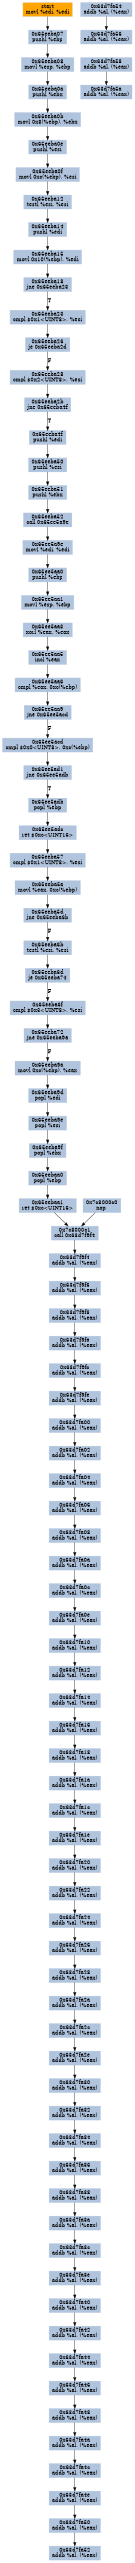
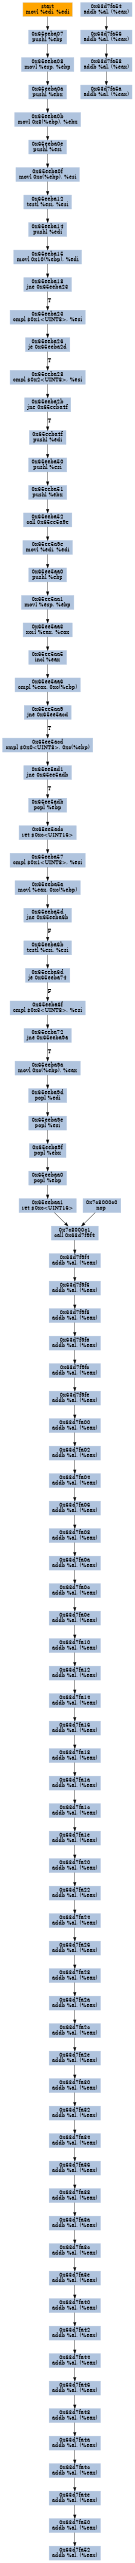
edge "0x63d7fa56 addb %al, (%eax)" -> "0x63d7fa58 addb %al, (%eax)": added
edge "0x65eeba26 je 0x65eeba2d" -> "0x65eeba28 cmpl $0x2<UINT8>, %esi": label "F" -> "T"
edge "0x65ee5aa9 jne 0x65ee5acd" -> "0x65ee5acd cmpl $0x0<UINT8>, 0xc(%ebp)": label "F" -> "T"
edge "0x65eeba72 jne 0x65eeba9a" -> "0x65eeba9a movl 0xc(%ebp), %eax": label "F" -> "T"
